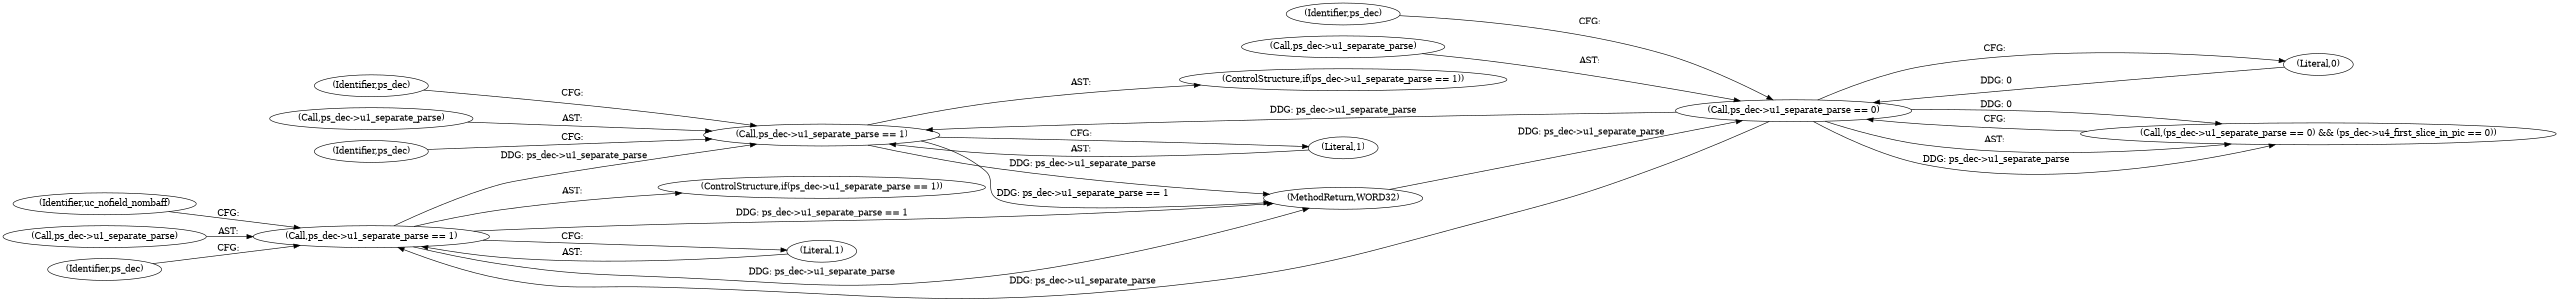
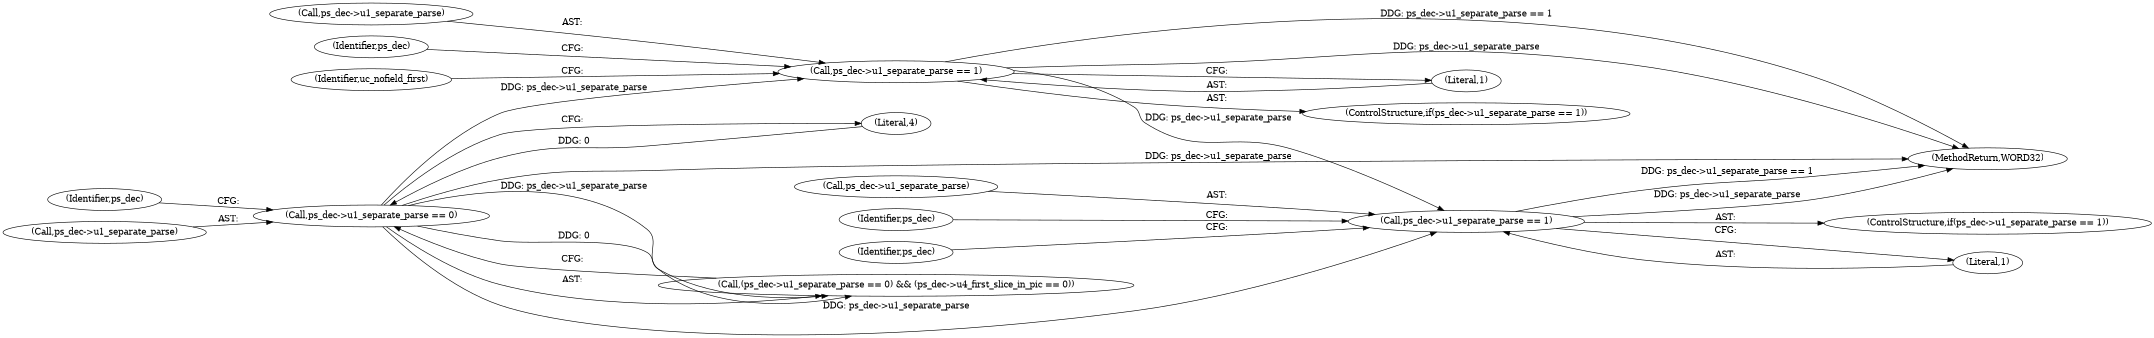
node "(Literal,0)": label "(Literal,0)" -> "(Literal,4)"
edge "(MethodReturn,WORD32)" -> "(Call,ps_dec->u1_separate_parse == 0)": reversed
node "(Identifier,uc_nofield_nombaff)": label "(Identifier,uc_nofield_nombaff)" -> "(Identifier,uc_nofield_first)"
